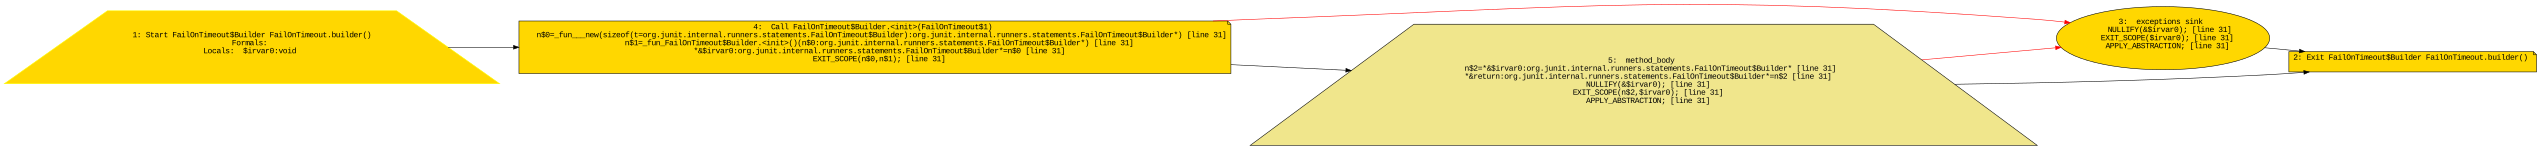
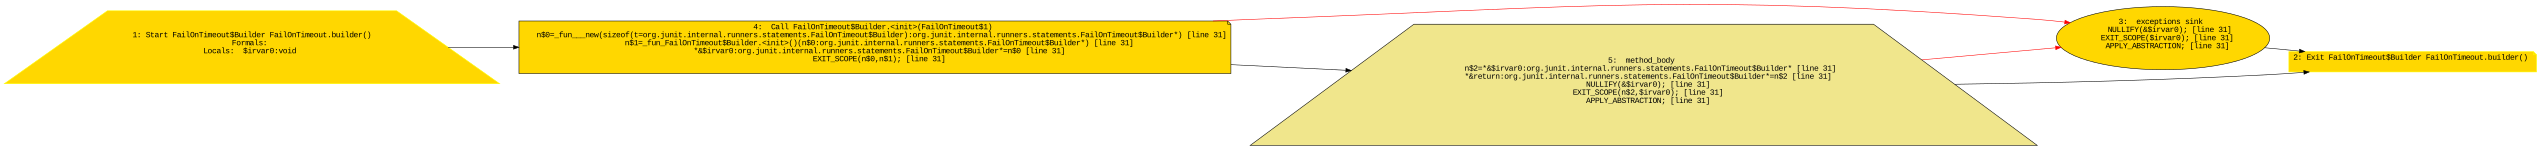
node "2: Exit FailOnTimeout$Builder FailOnTimeout.builder()": color black -> yellow
